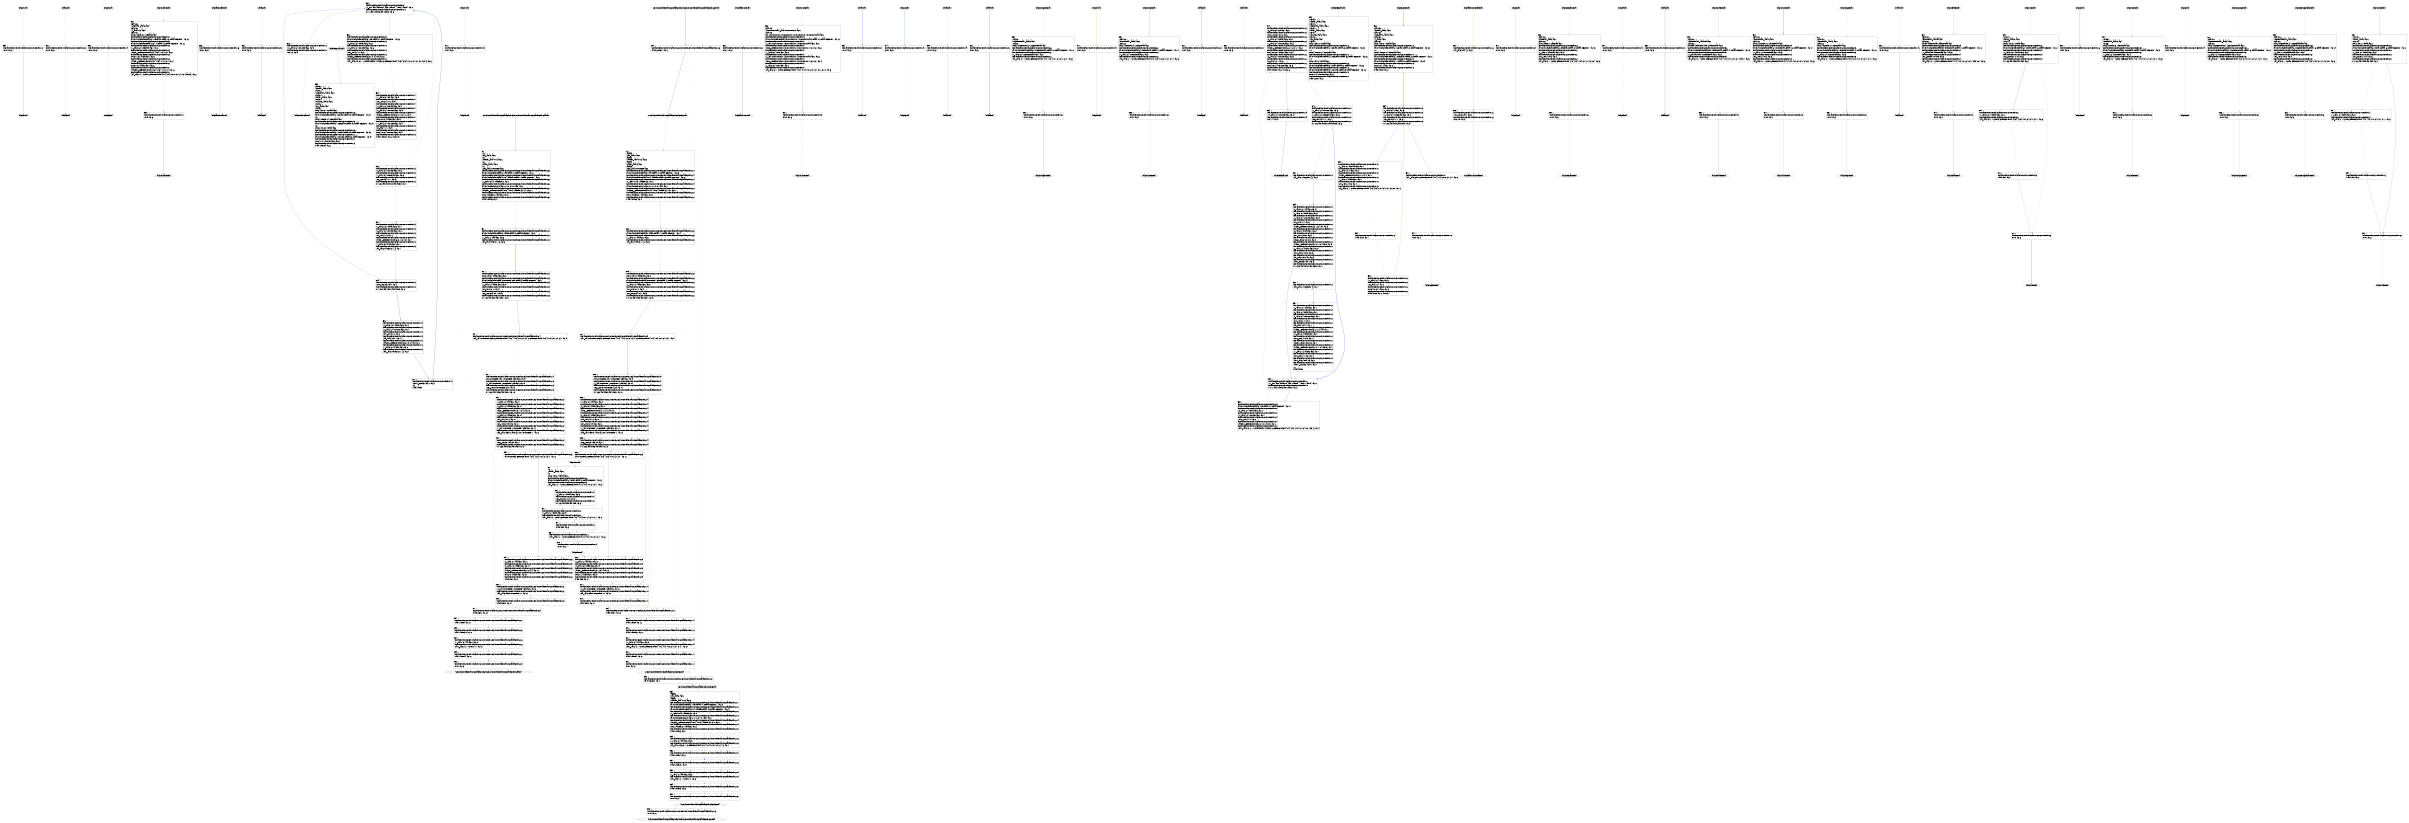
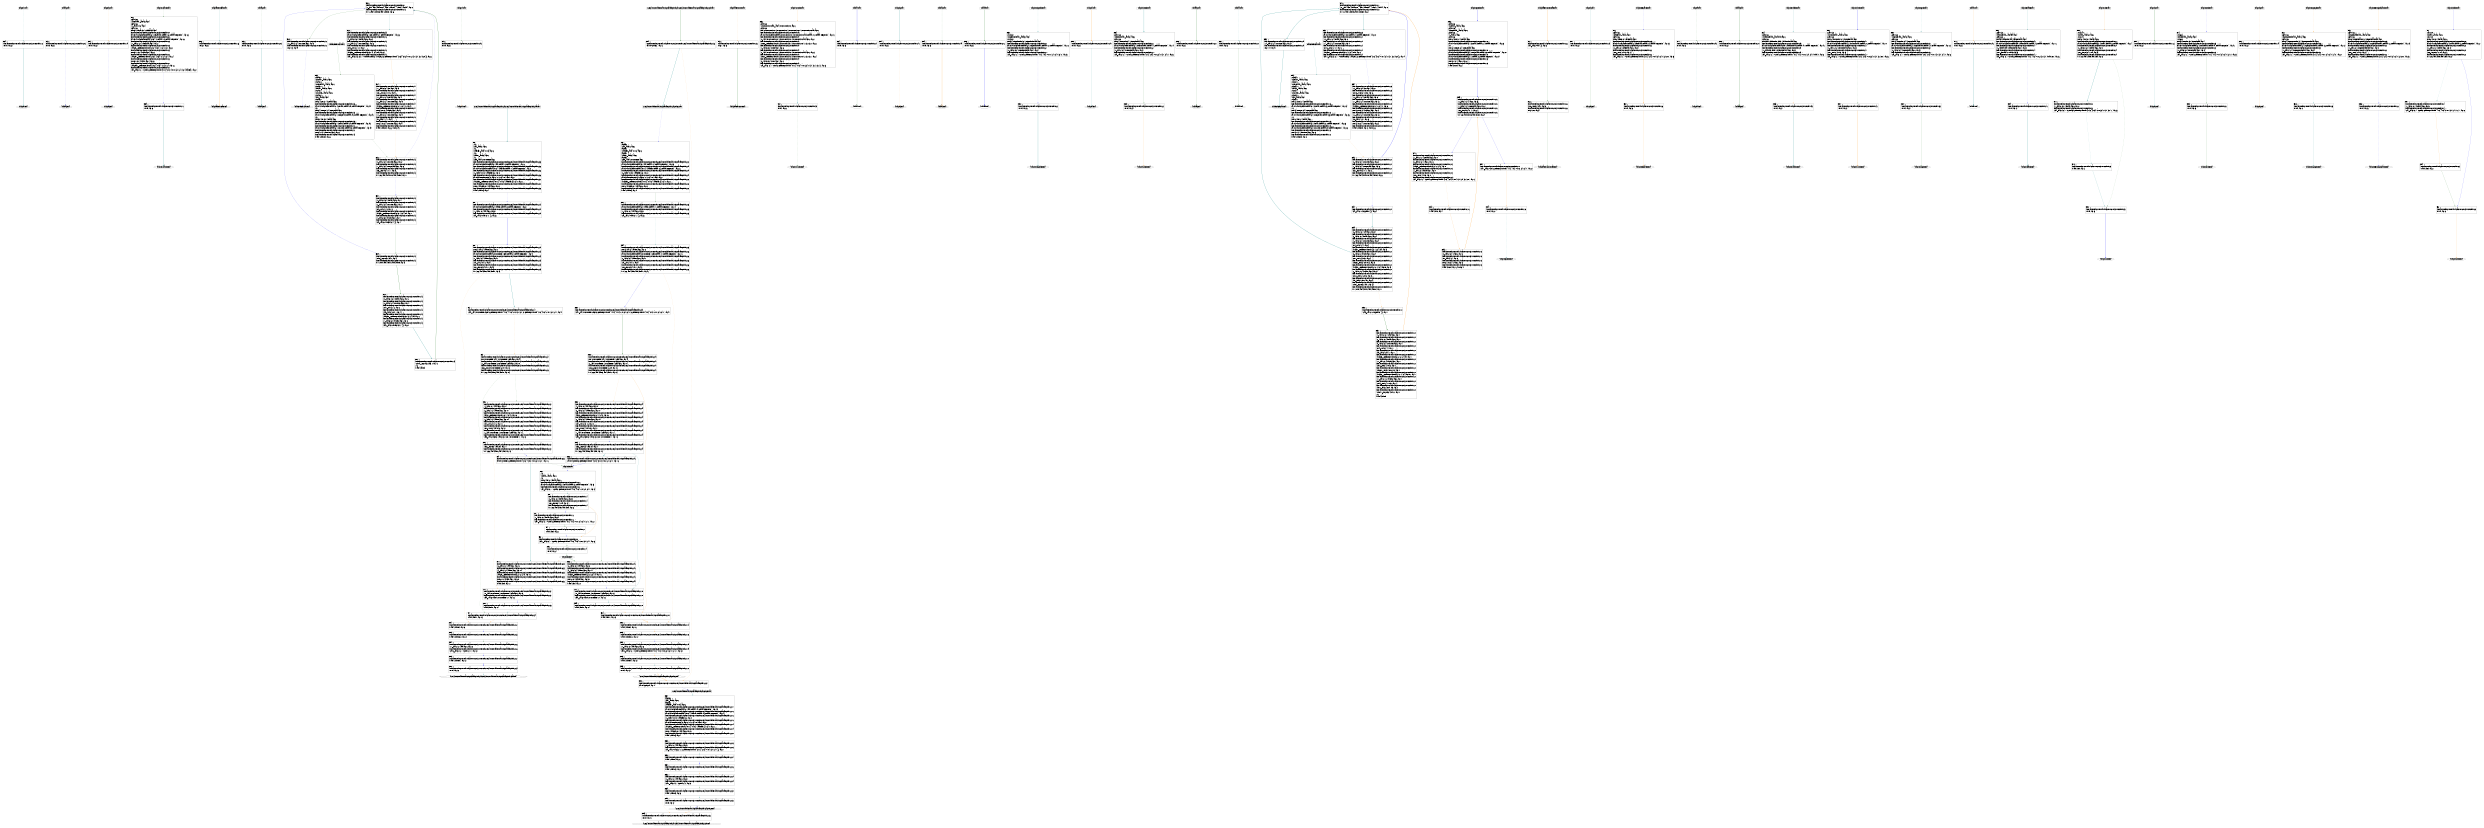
node "BB45:": text "br label %inc.cond, !dbg !64" -> "br label %while.cond, !dbg !64"
edge "BB54:" -> "BB53:": now "BB48:" -> "BB53:"
